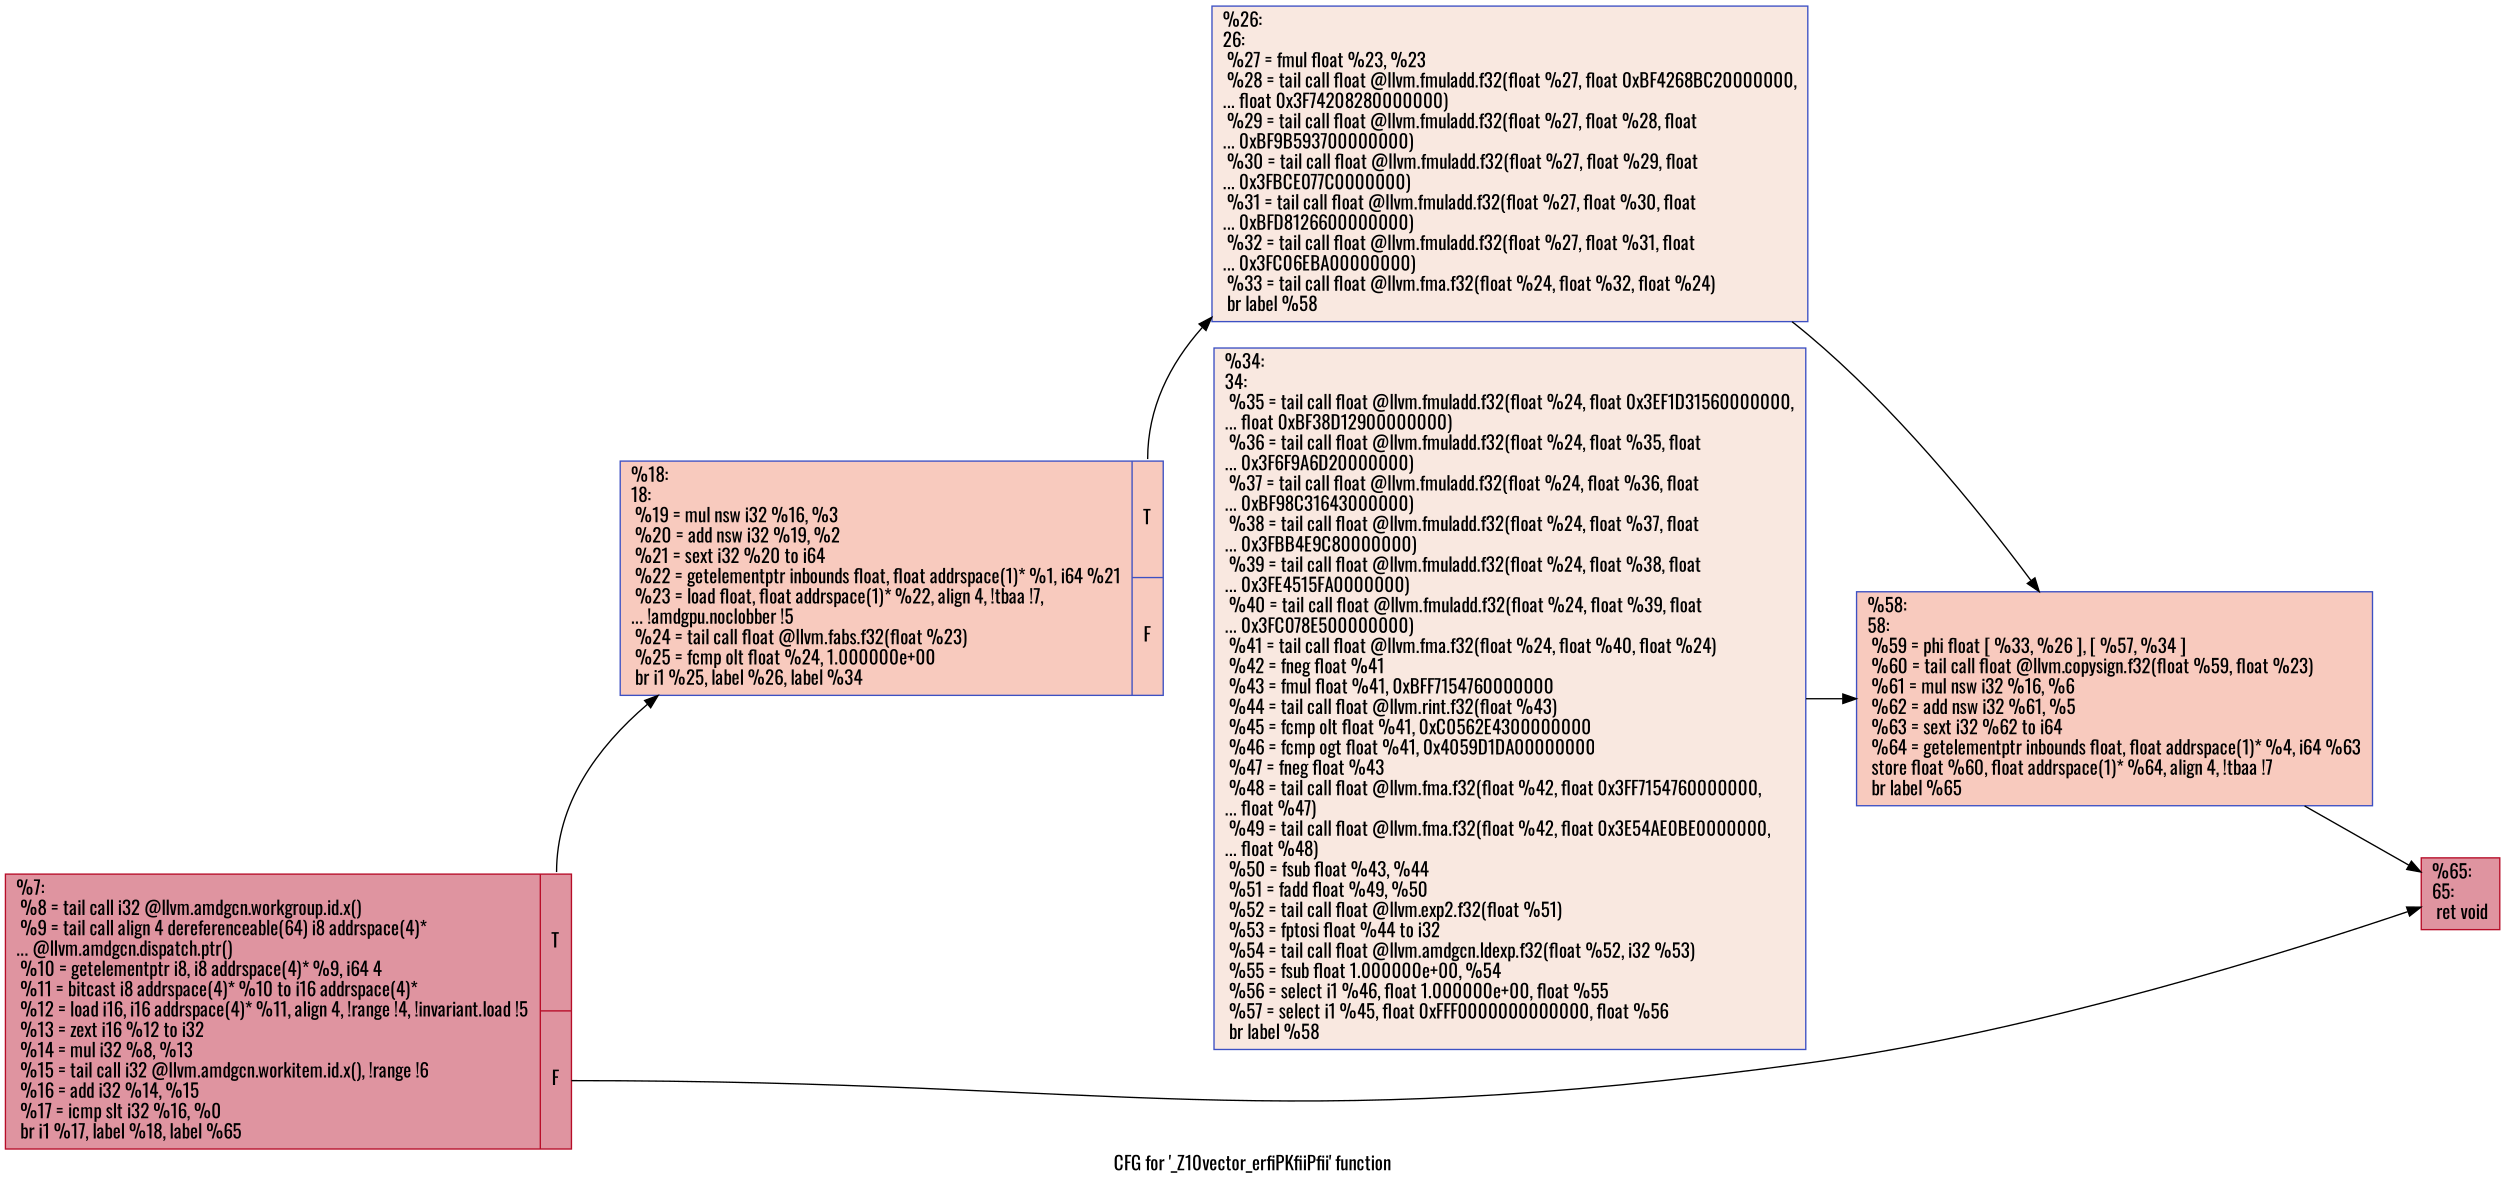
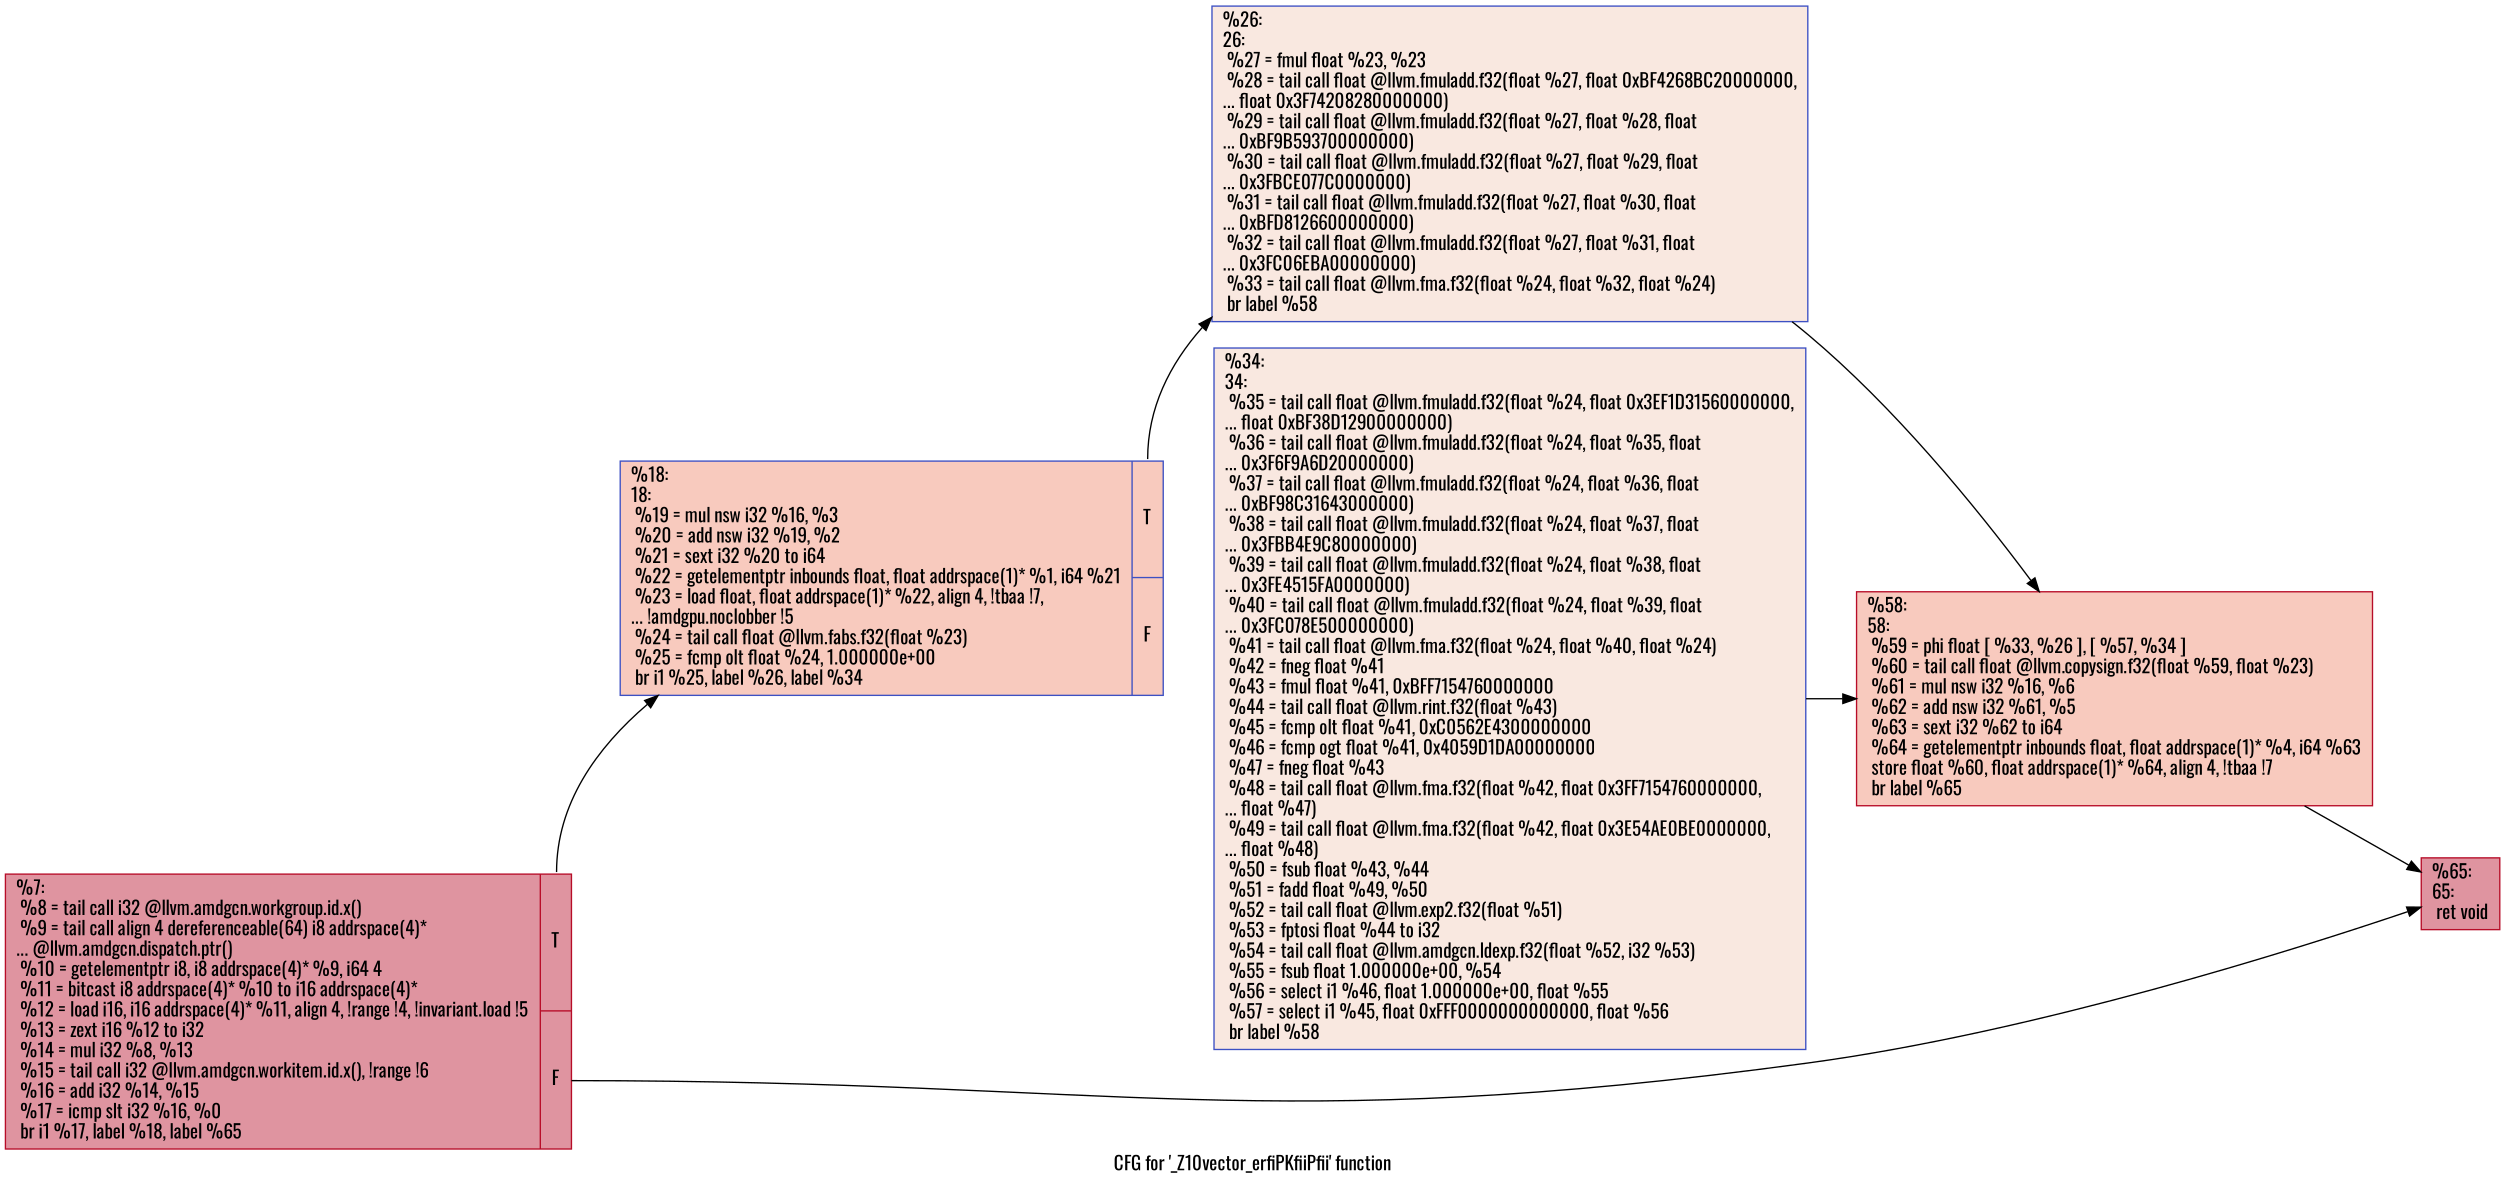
node "%58:": color #3d50c3ff -> #b70d28ff
